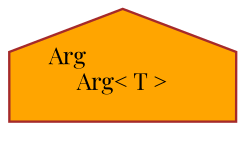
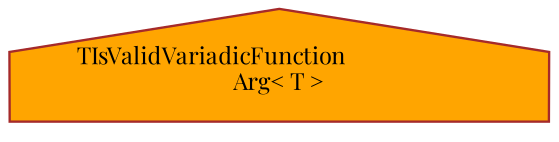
node "Arg Arg< T >": label "Arg Arg< T >" -> "TIsValidVariadicFunction Arg< T >"
